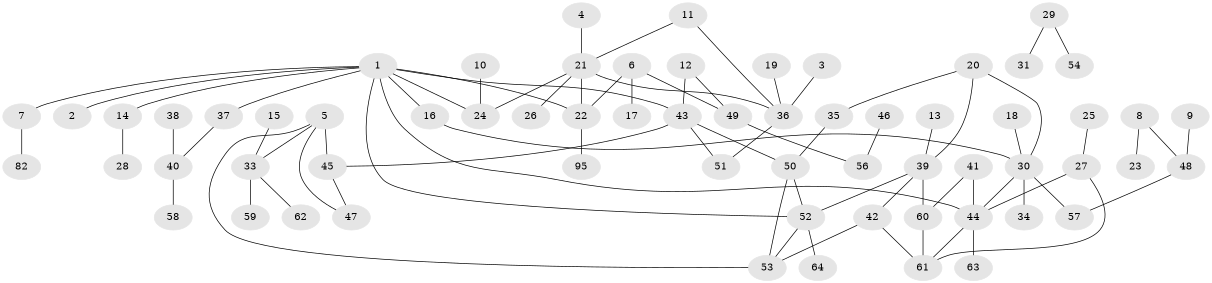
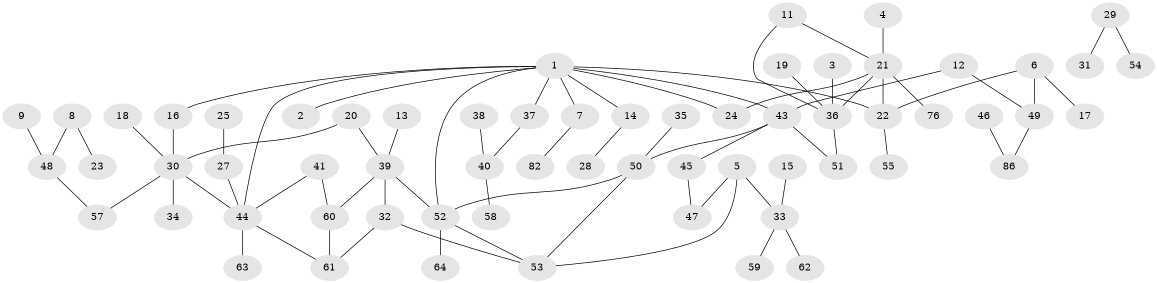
node "10": removed
edge "20" -- "35": removed
node "26": label "26" -> "76"
edge "5" -- "45": removed
node "95": label "95" -> "55"
node "56": label "56" -> "86"
node "42": label "42" -> "32"
edge "27" -- "61": removed
